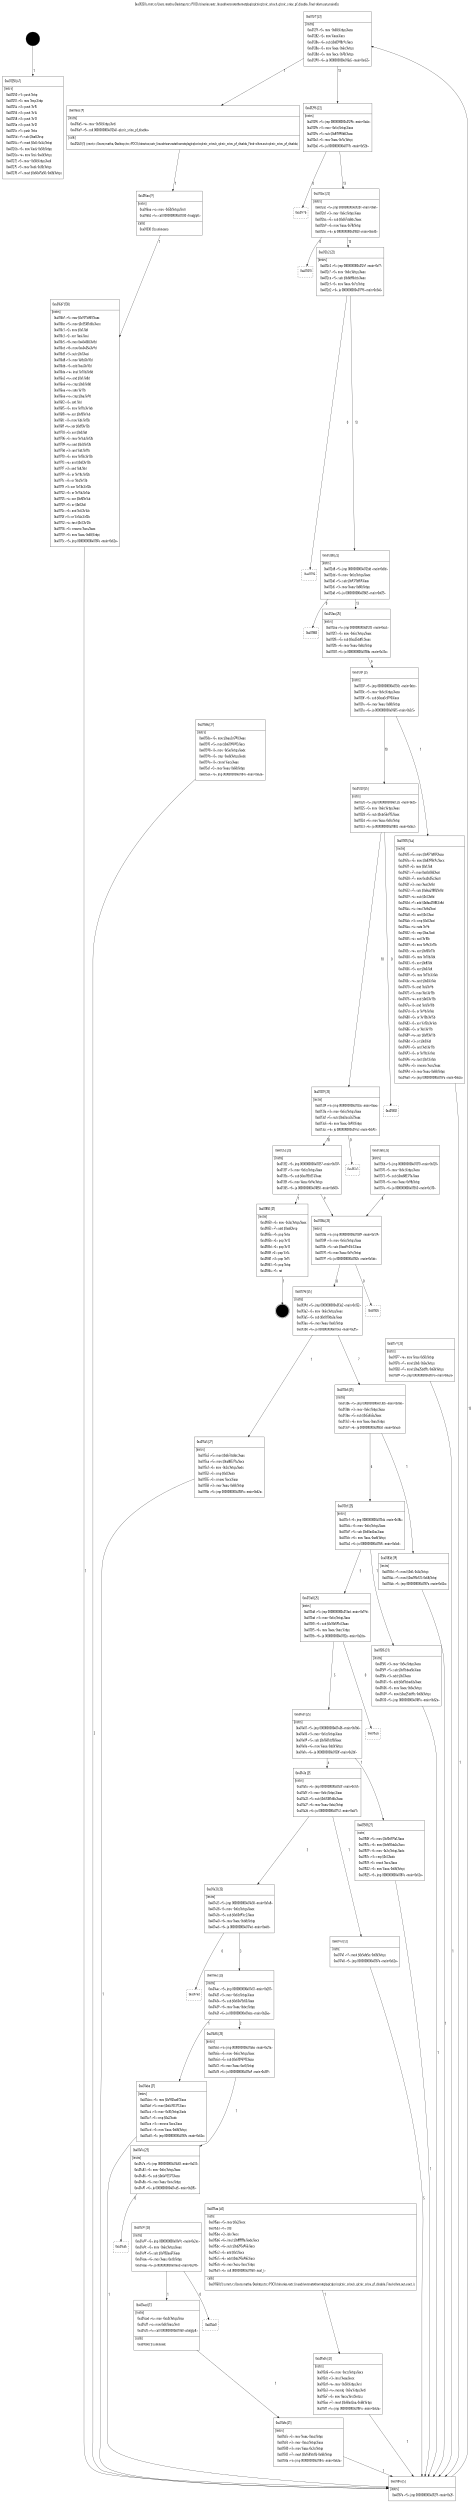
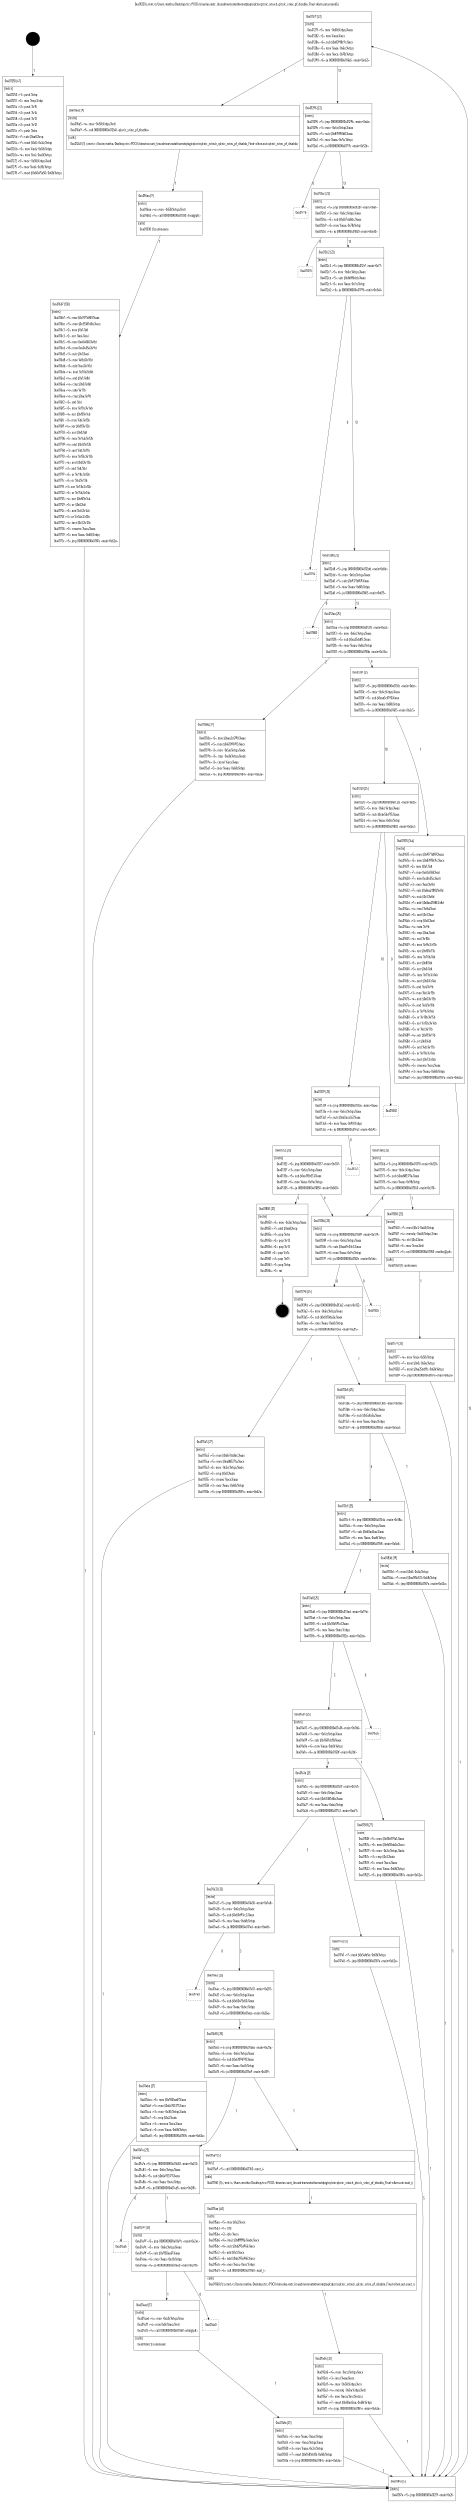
edge "0x4012ee [25]" -> "0x40158e [27]": added, label "2"
edge "0x401339 [25]" -> "0x401352 [25]": removed, label "10"
node "0x401560 [23]": added
node "0x4015f6 [31]": removed
edge "0x40144c [25]" -> "0x4014ba [27]": removed, label "1"
node "0x4015a9 [5]": added
edge "0x40147e [25]" -> "0x401497 [25]": added, label "1"
